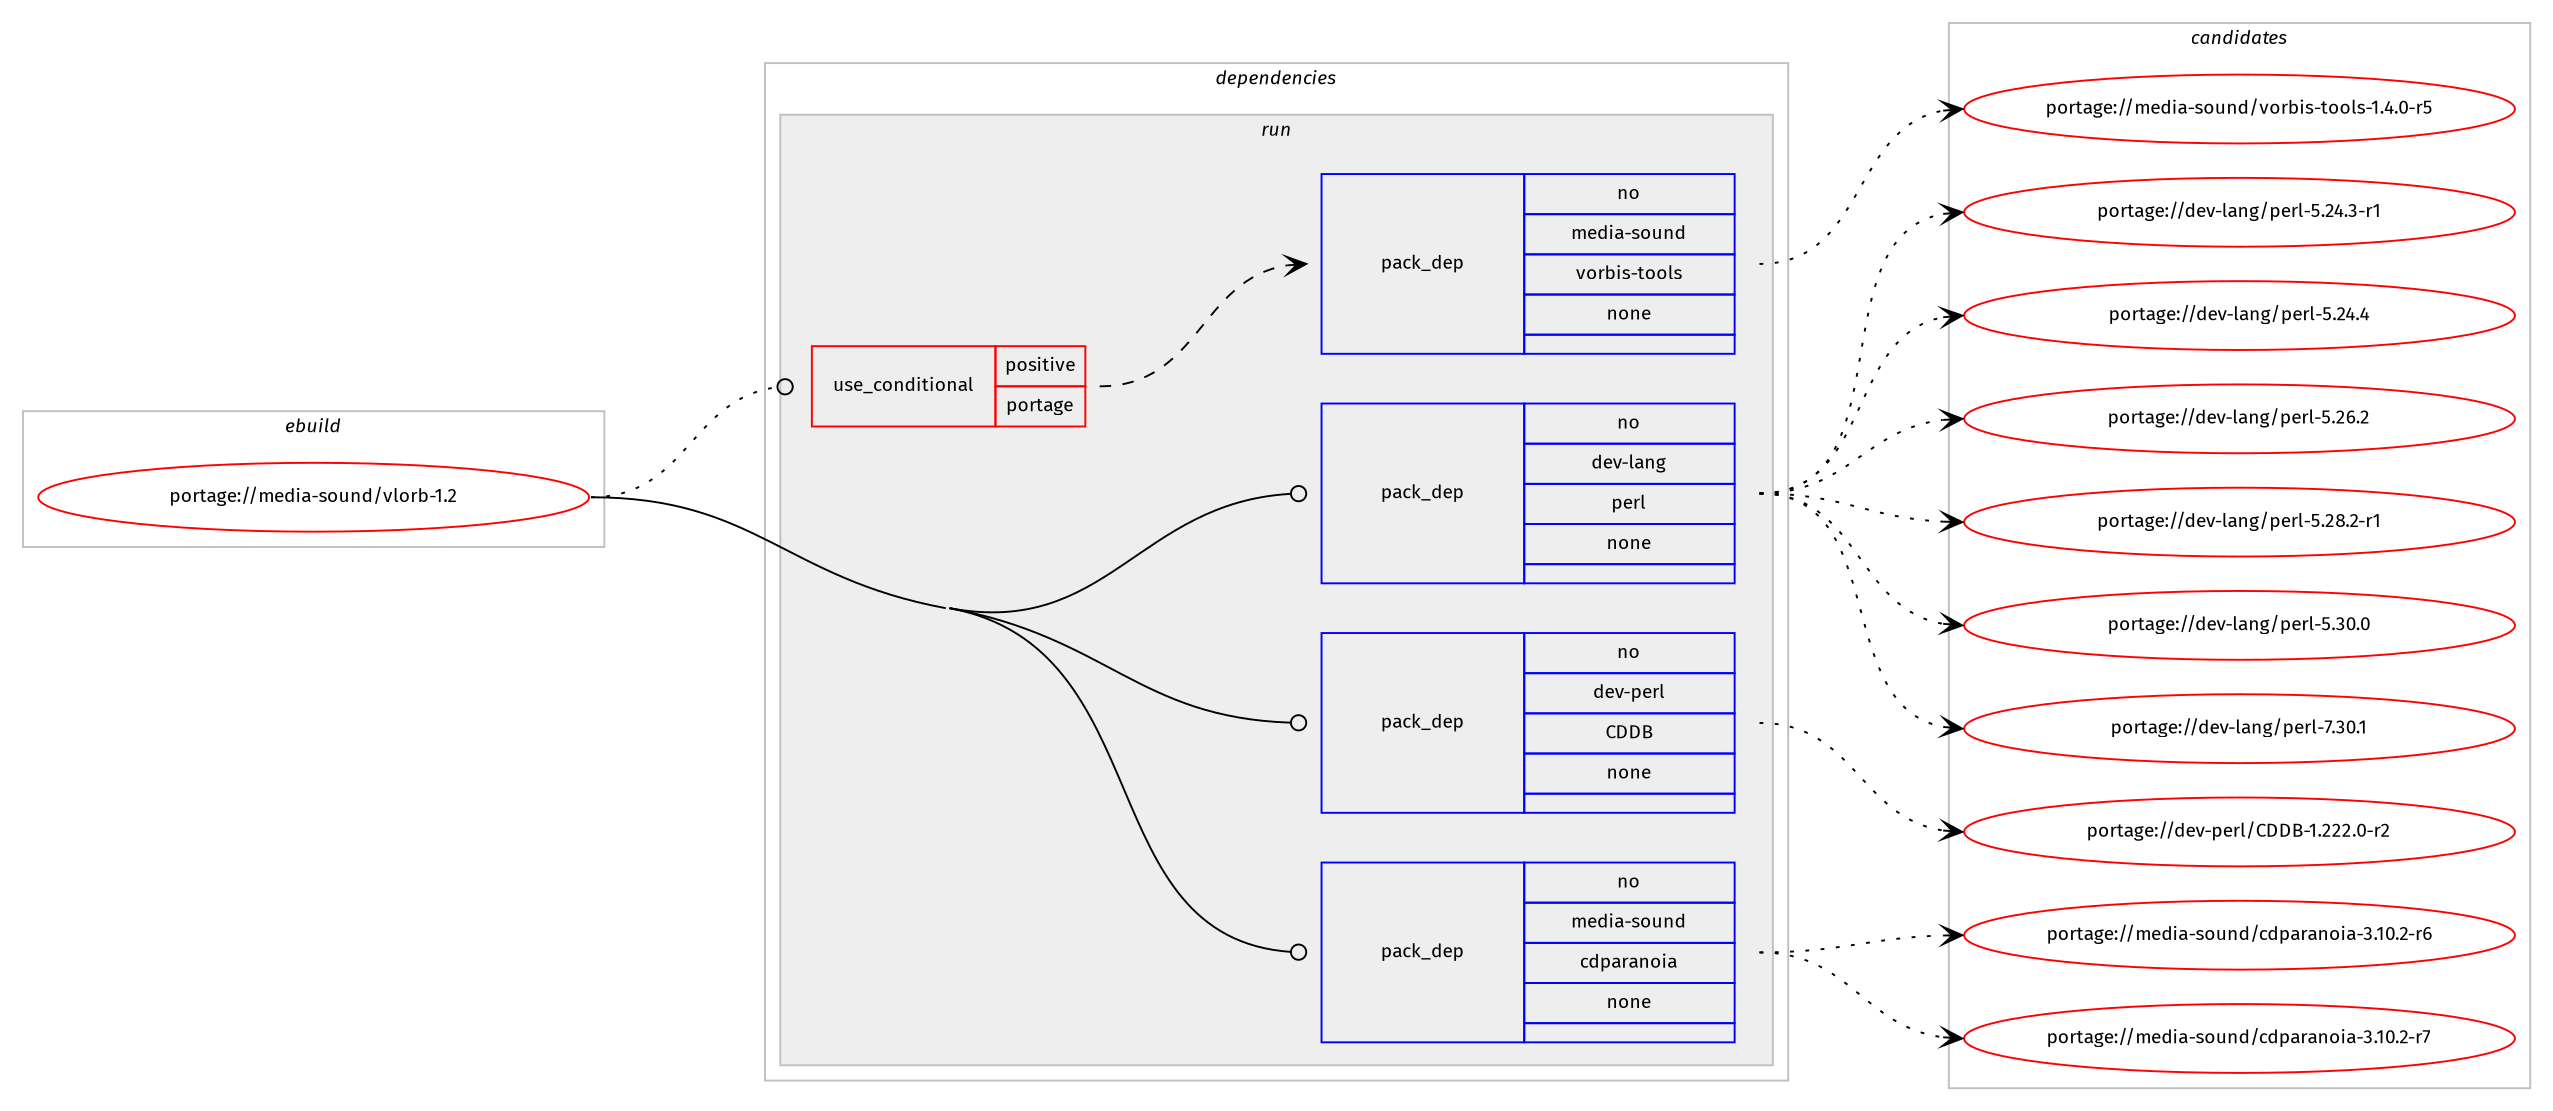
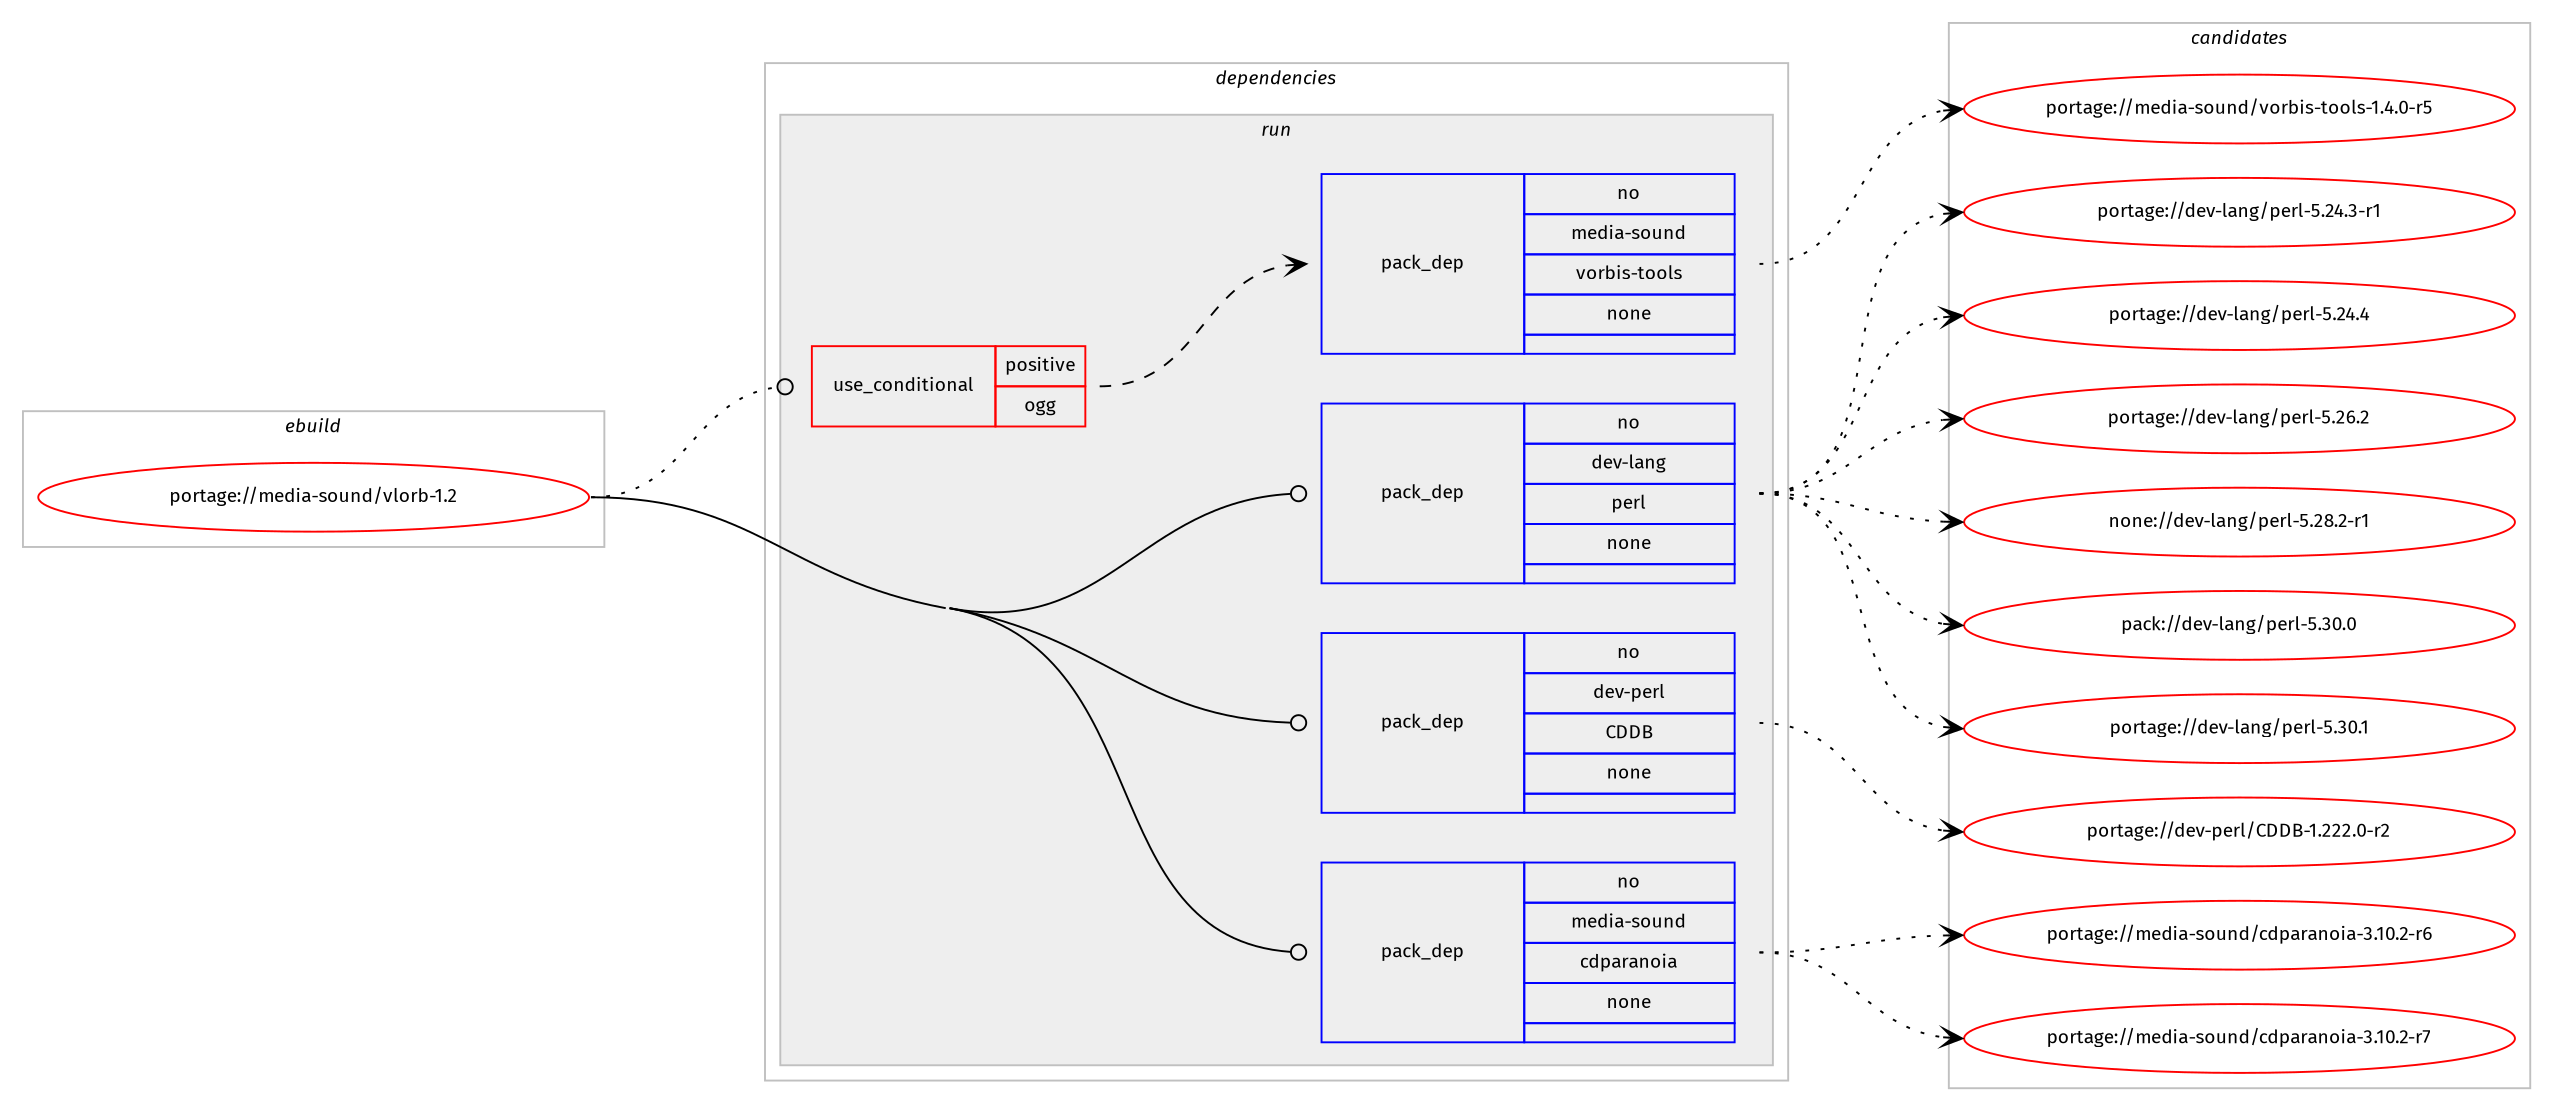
node "use_conditional": text "portage" -> "ogg"
node "portage://dev-lang/perl-5.28.2-r1": label "portage://dev-lang/perl-5.28.2-r1" -> "none://dev-lang/perl-5.28.2-r1"
node "portage://dev-lang/perl-5.30.0": label "portage://dev-lang/perl-5.30.0" -> "pack://dev-lang/perl-5.30.0"
node "portage://dev-lang/perl-7.30.1": label "portage://dev-lang/perl-7.30.1" -> "portage://dev-lang/perl-5.30.1"
